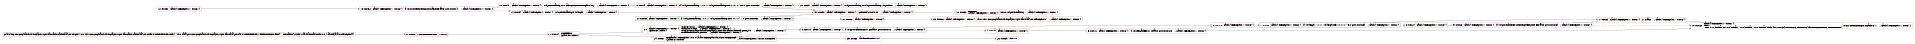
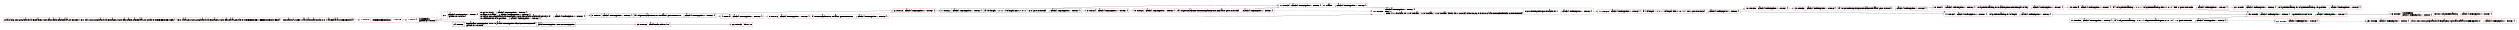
node "16: 0x003e": text "RETURN" -> "SYNTHETIC"
node "11: 0x002e": added
